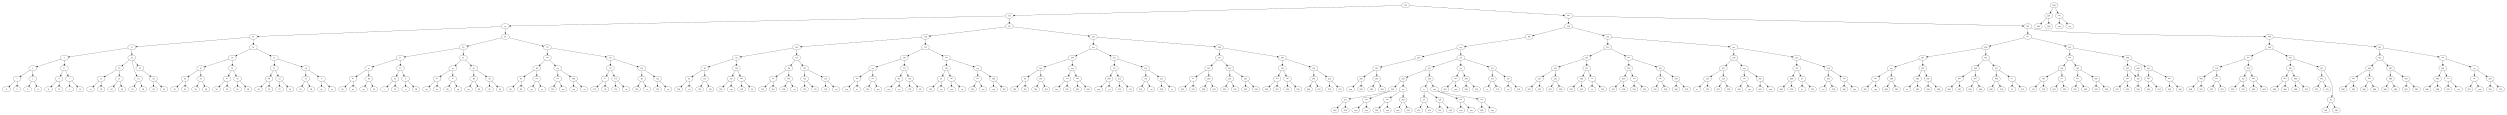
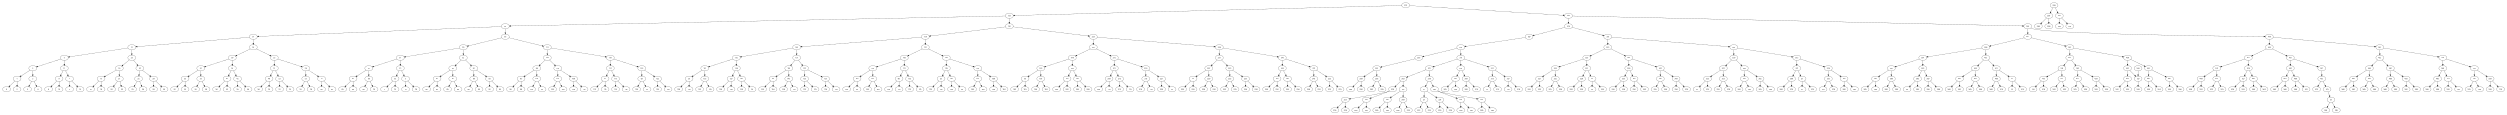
edge "23" -> "25": now "27" -> "25"
edge "475" -> "477": now "474" -> "477"
